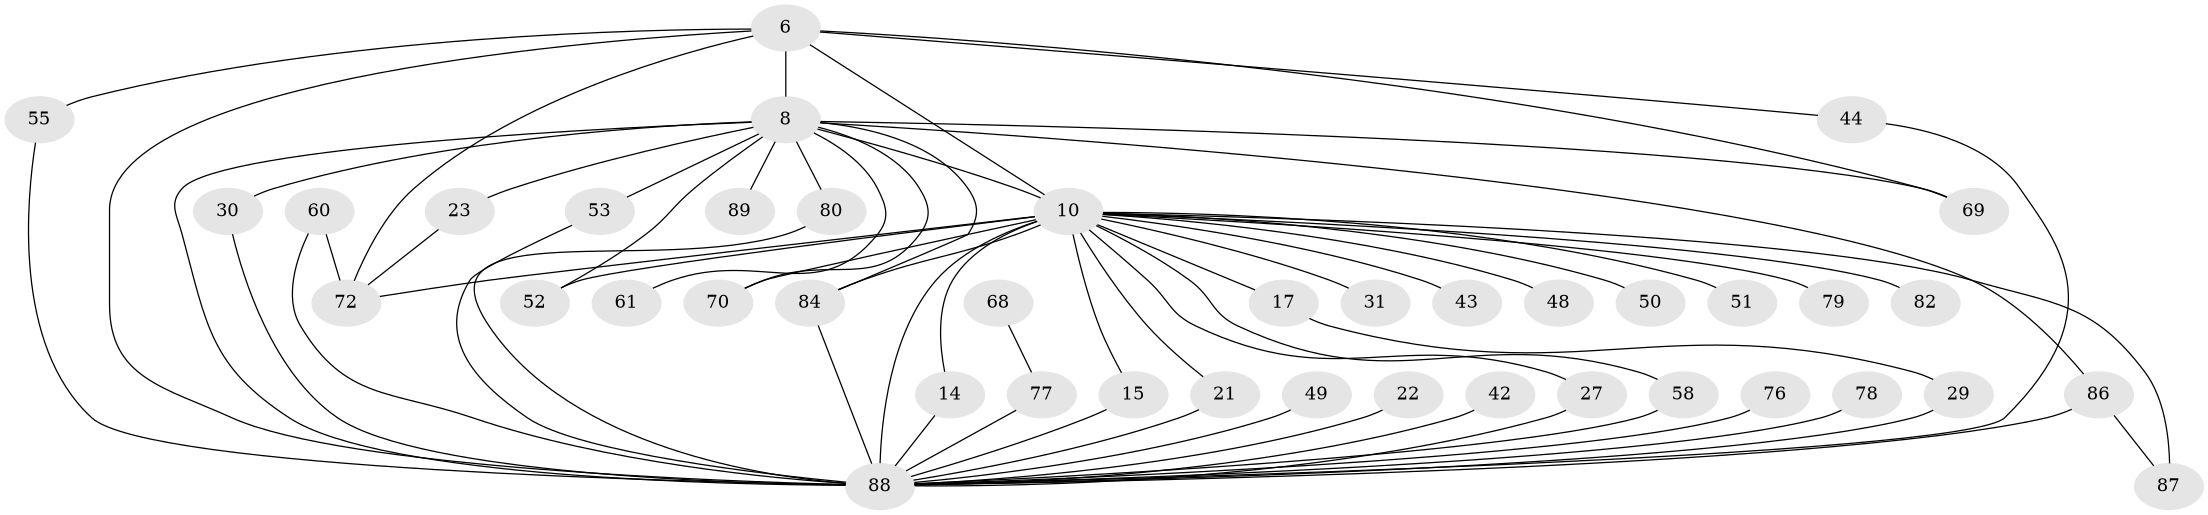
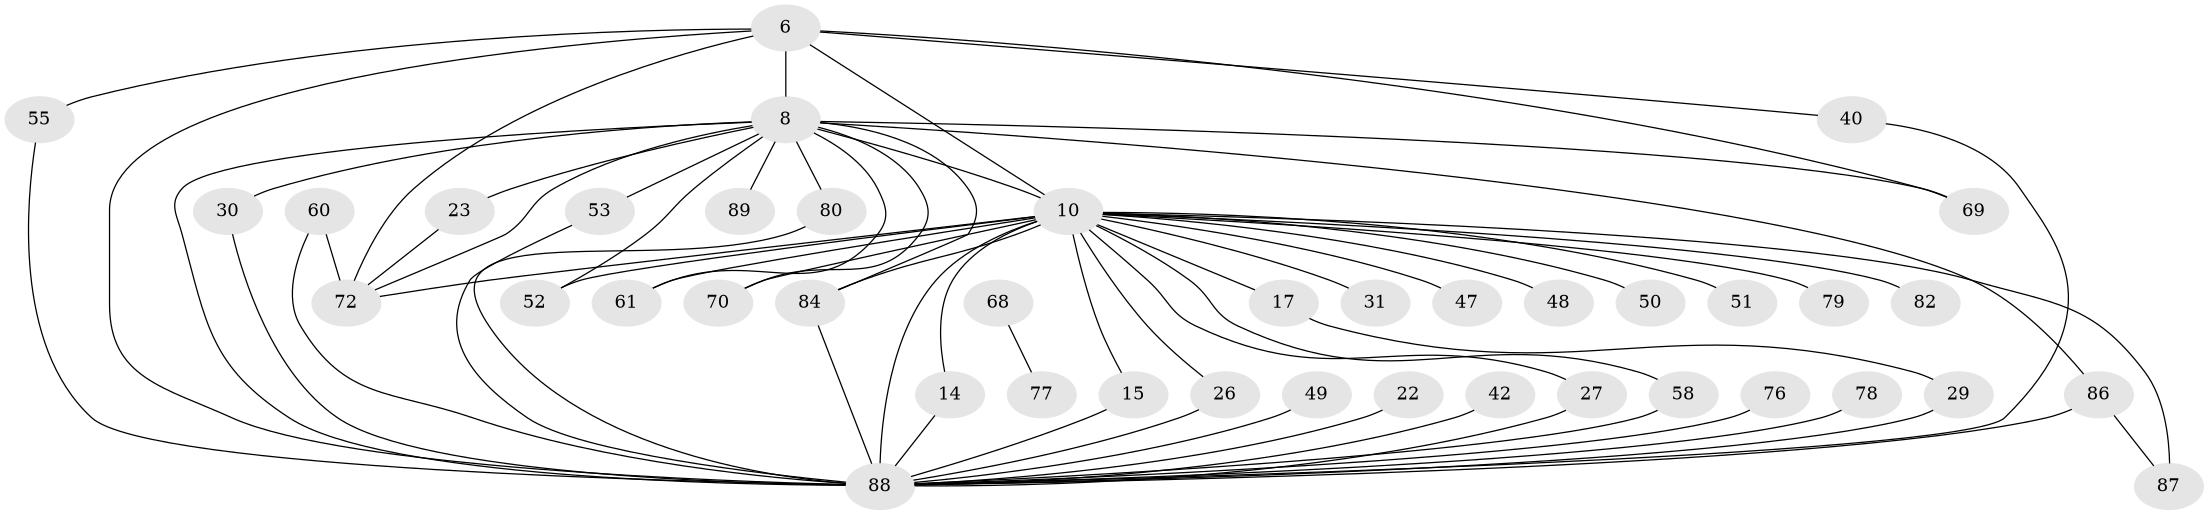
node "44": label "44" -> "40"
edge "8" -- "72": added
edge "10" -- "61": added
node "43": label "43" -> "47"
node "21": label "21" -> "26"
edge "77" -- "88": removed
